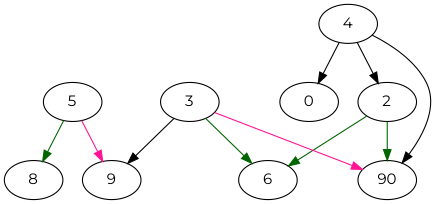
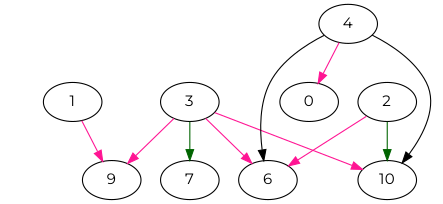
edge "4" -> "0": color black -> deeppink
edge "4" -> "2": now "4" -> "6"
node "5": label "5" -> "1"
edge "3" -> "9": color black -> deeppink
edge "3" -> "6": color darkgreen -> deeppink
edge "2" -> "6": color darkgreen -> deeppink
node "8": removed
node "7": added
node "90": label "90" -> "10"
